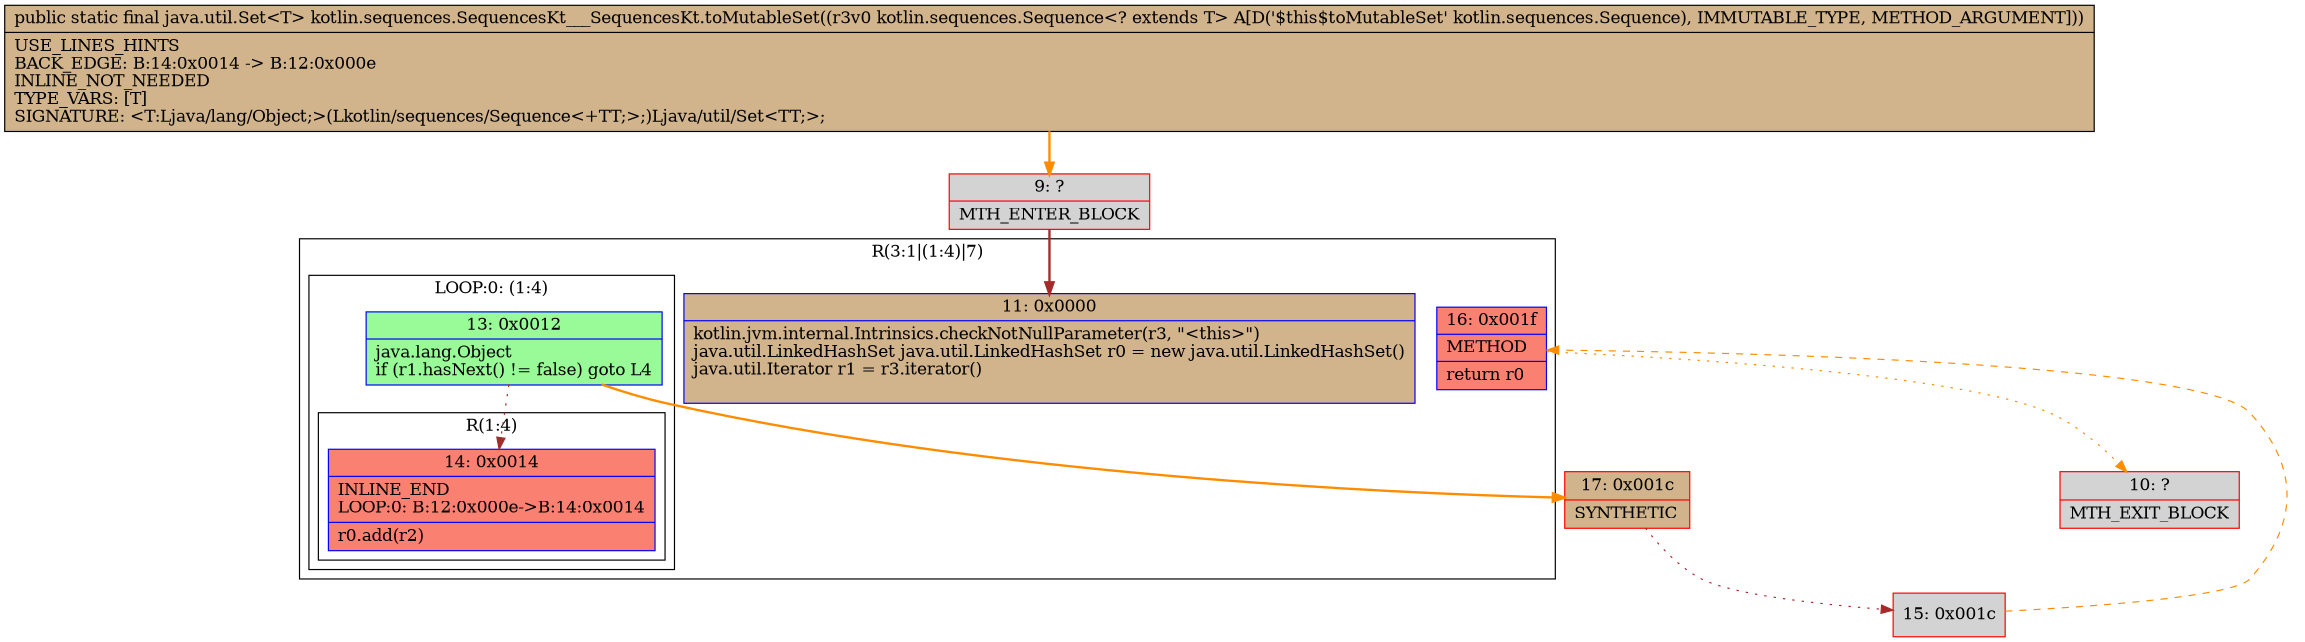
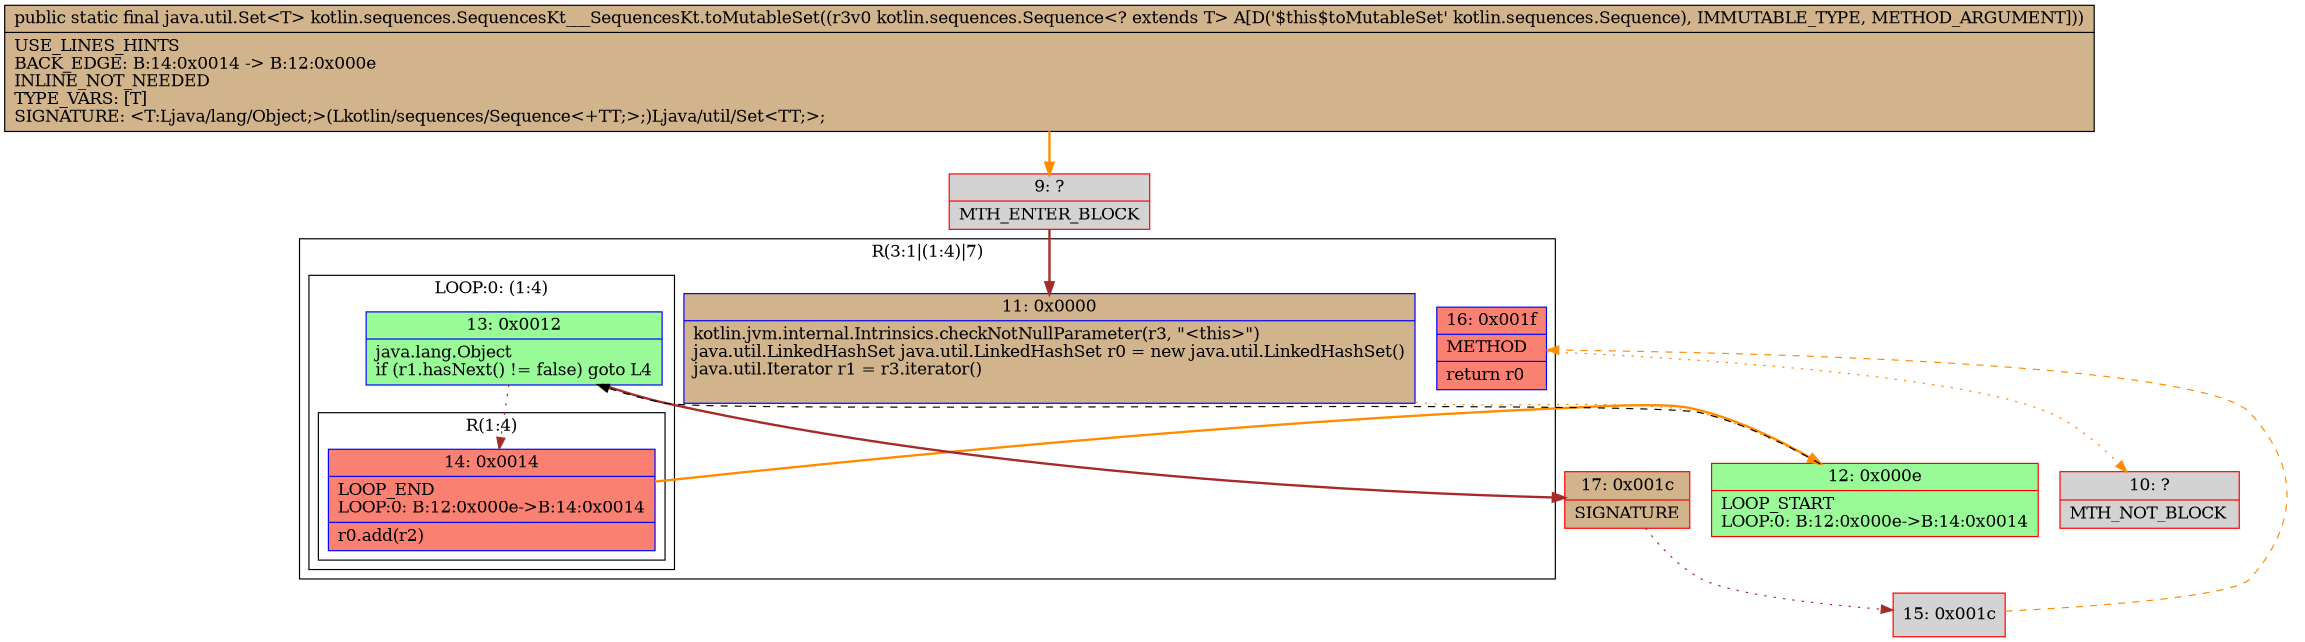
edge "13: 0x0012" -> "17: 0x001c": color darkorange -> brown
node "14: 0x0014": text "INLINE_END" -> "LOOP_END"
node "12: 0x000e": added
node "17: 0x001c": text "SYNTHETIC" -> "SIGNATURE"
node "10: ?": text "MTH_EXIT_BLOCK" -> "MTH_NOT_BLOCK"
